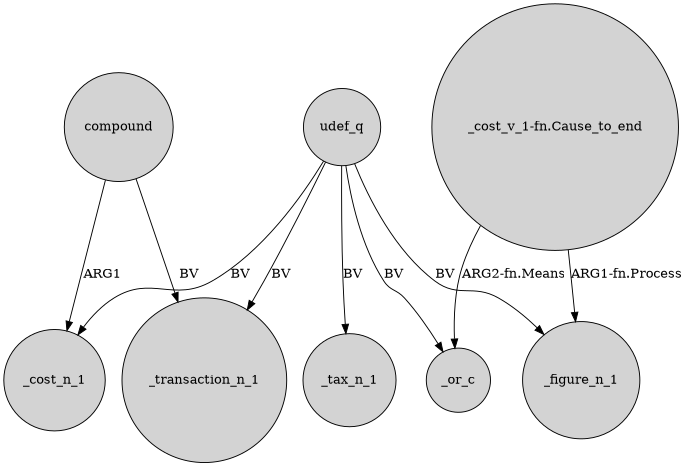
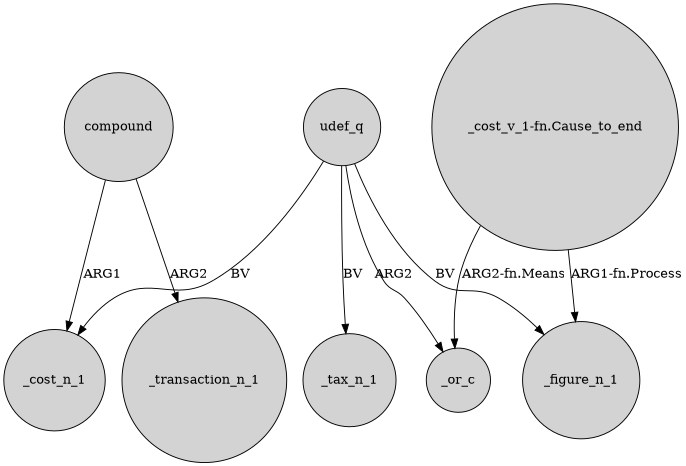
edge "udef_q" -> "_transaction_n_1": removed, label "BV"
edge "compound" -> "_transaction_n_1": label "BV" -> "ARG2"
edge "udef_q" -> "_or_c": label "BV" -> "ARG2"
